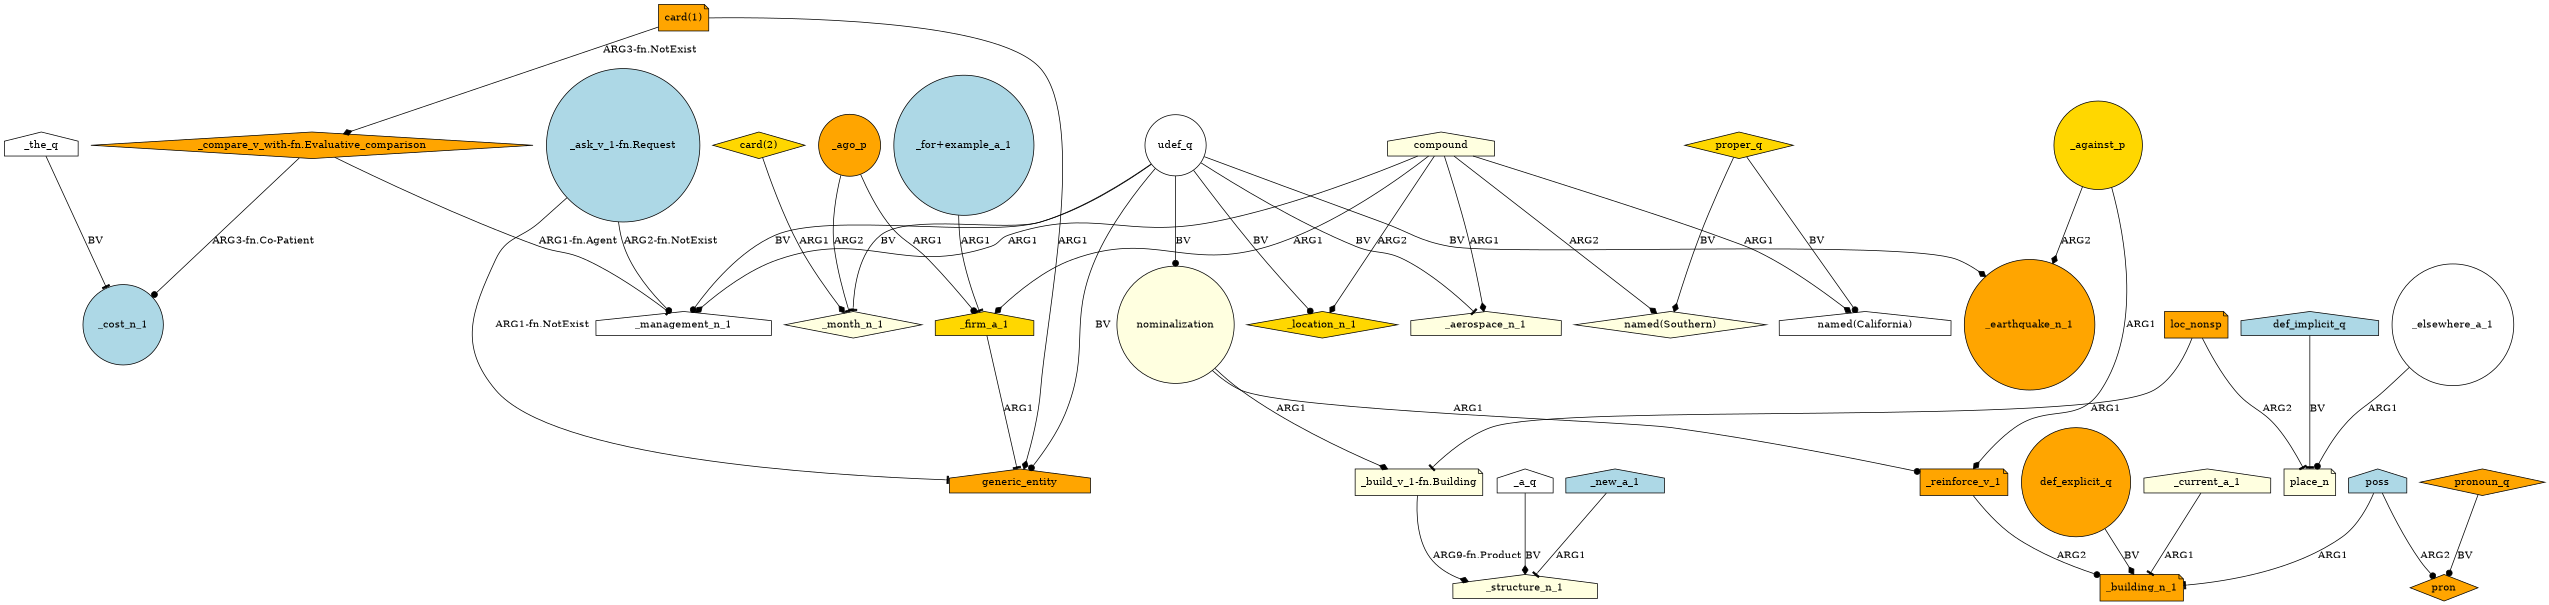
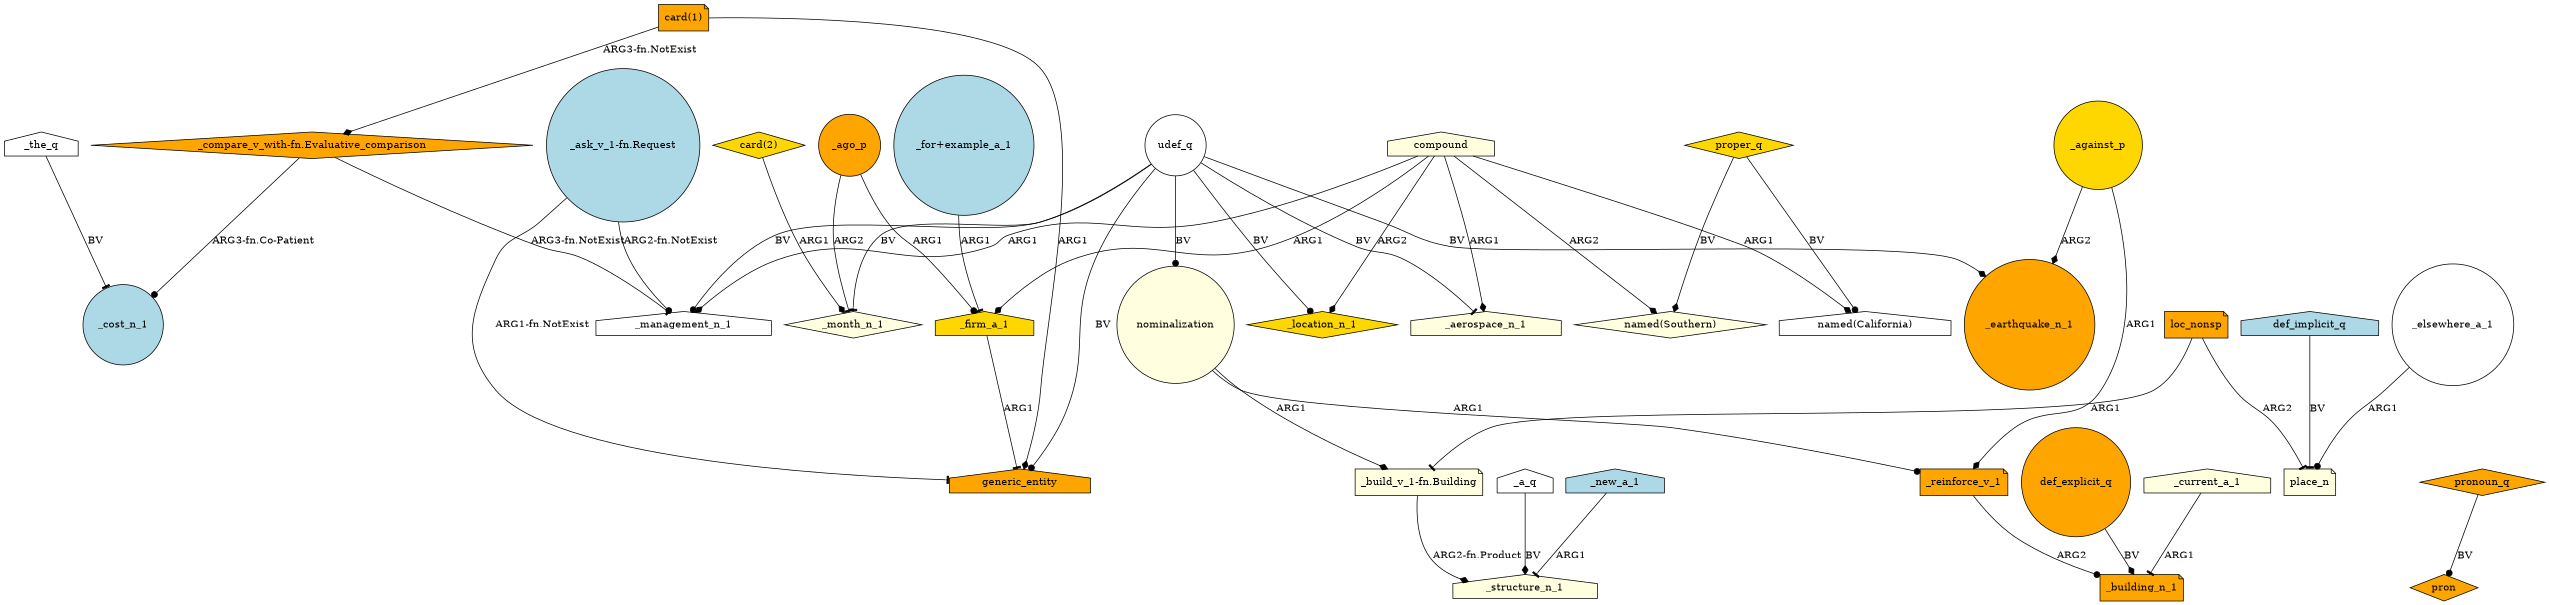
edge "_compare_v_with-fn.Evaluative_comparison" -> "_management_n_1": label "ARG1-fn.Agent" -> "ARG3-fn.NotExist"
node "poss": removed
edge "_build_v_1-fn.Building" -> "_structure_n_1": label "ARG9-fn.Product" -> "ARG2-fn.Product"
